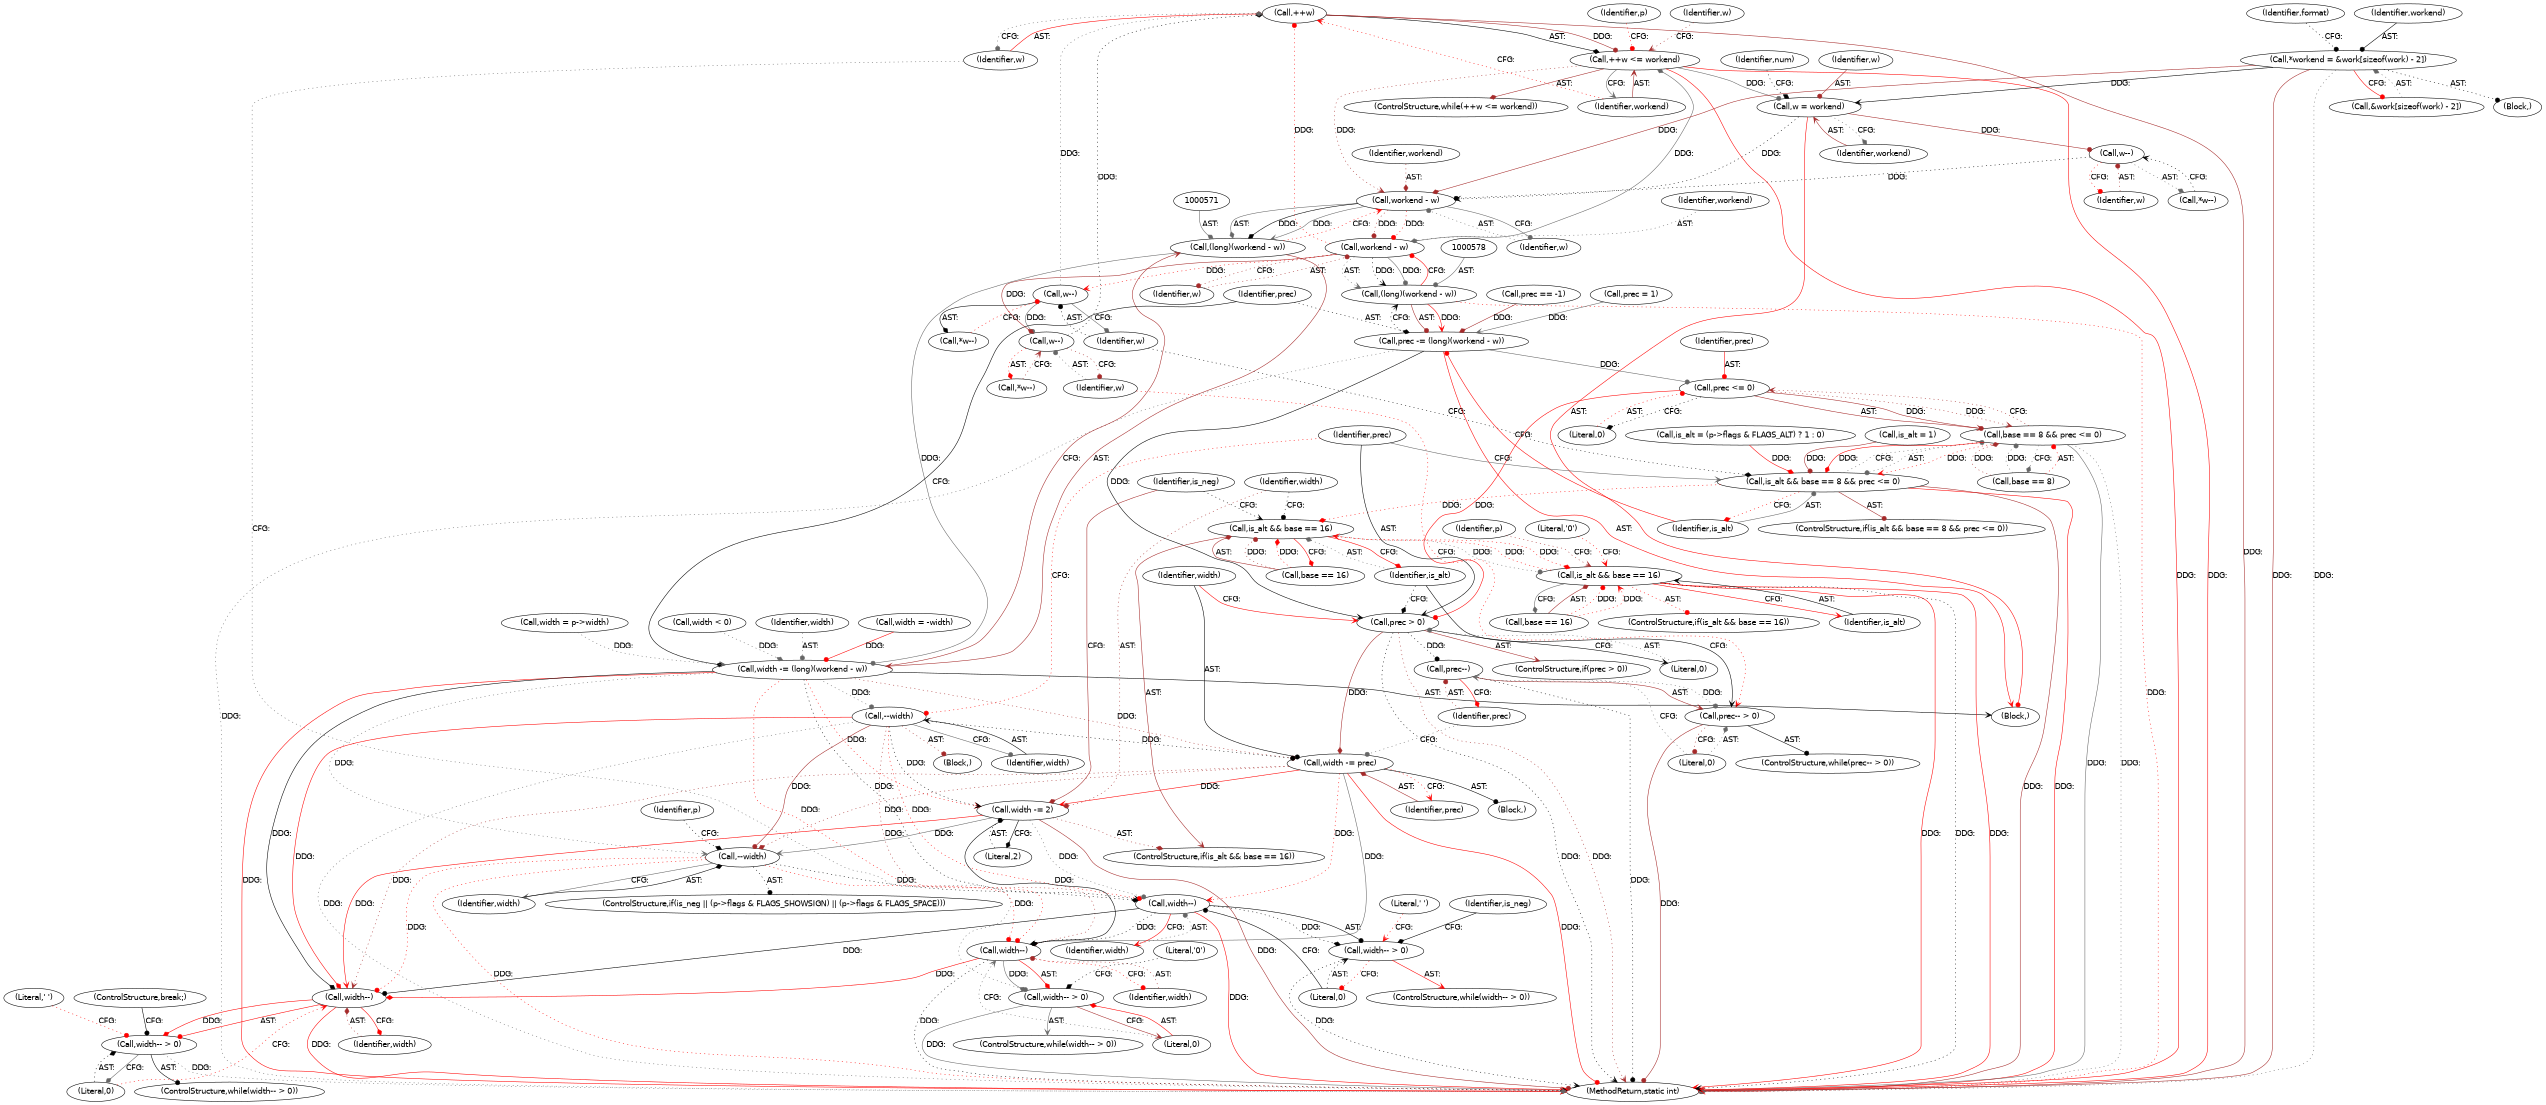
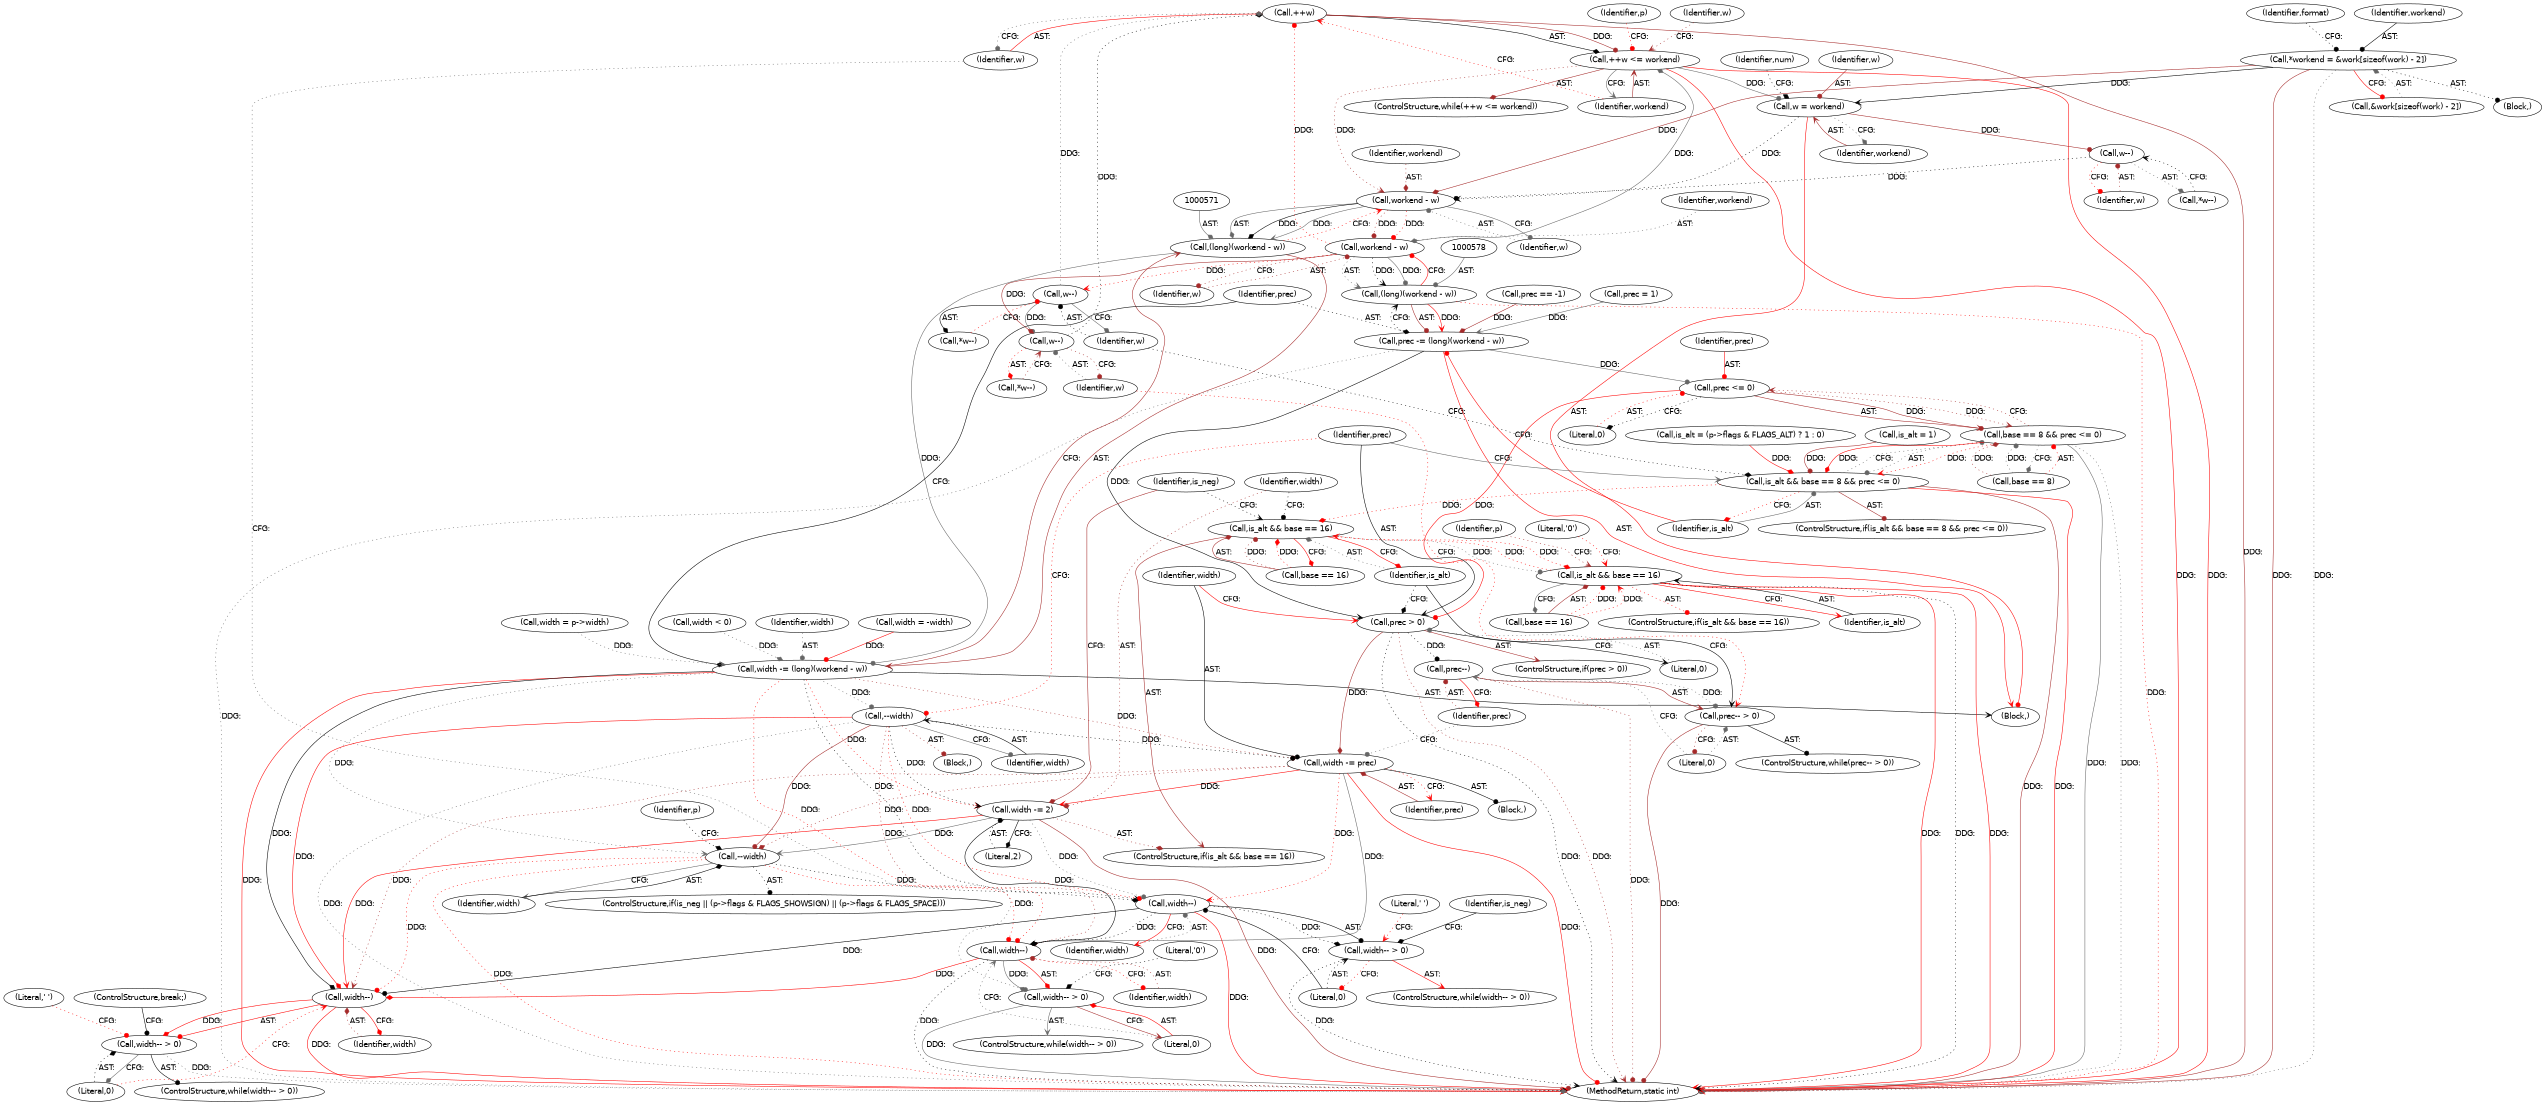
edge "(Call,prec--)" -> "(MethodReturn,static int)": color black -> brown
